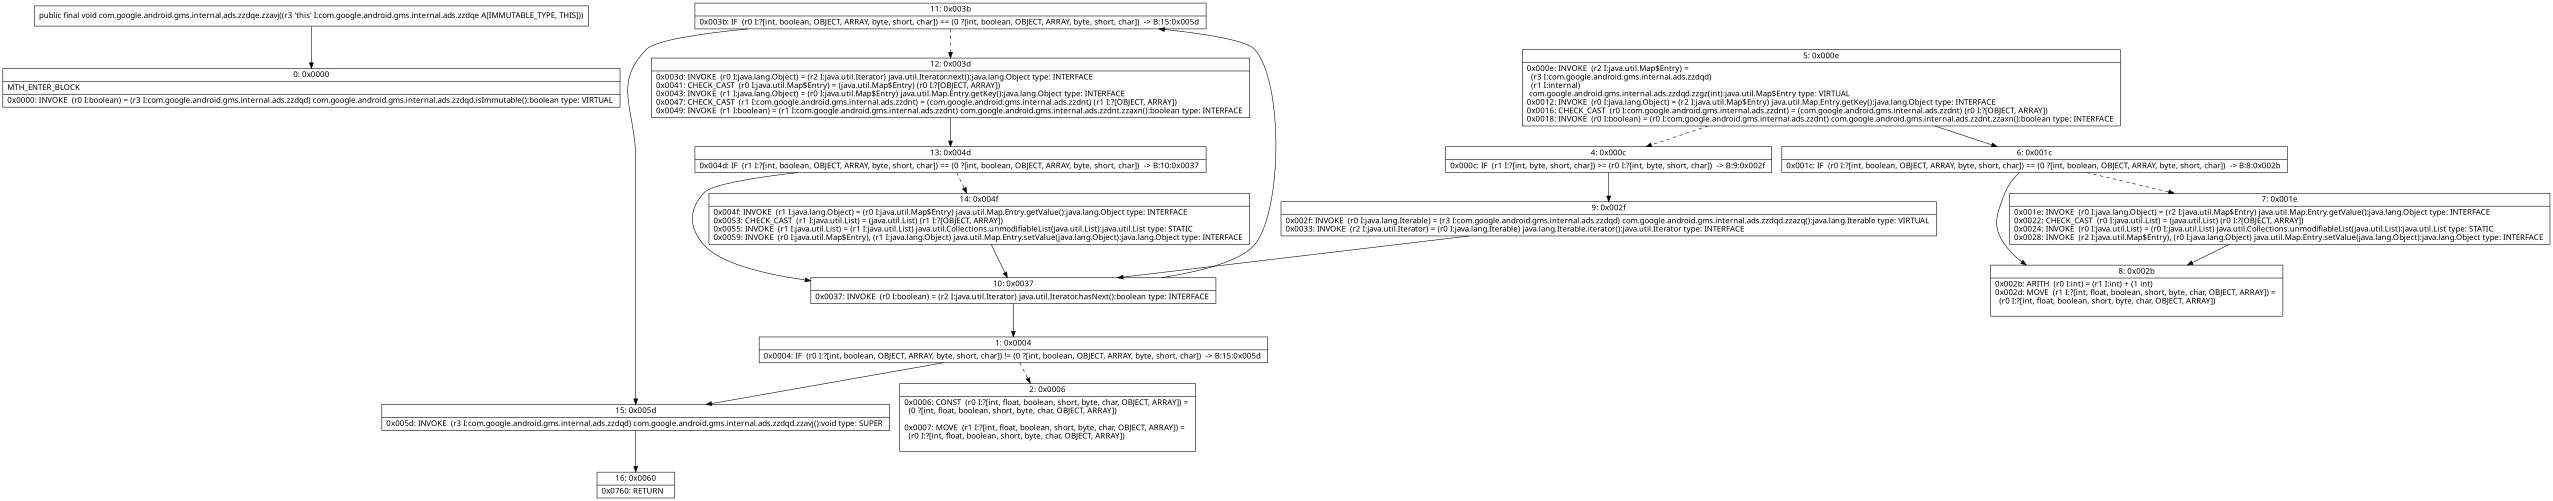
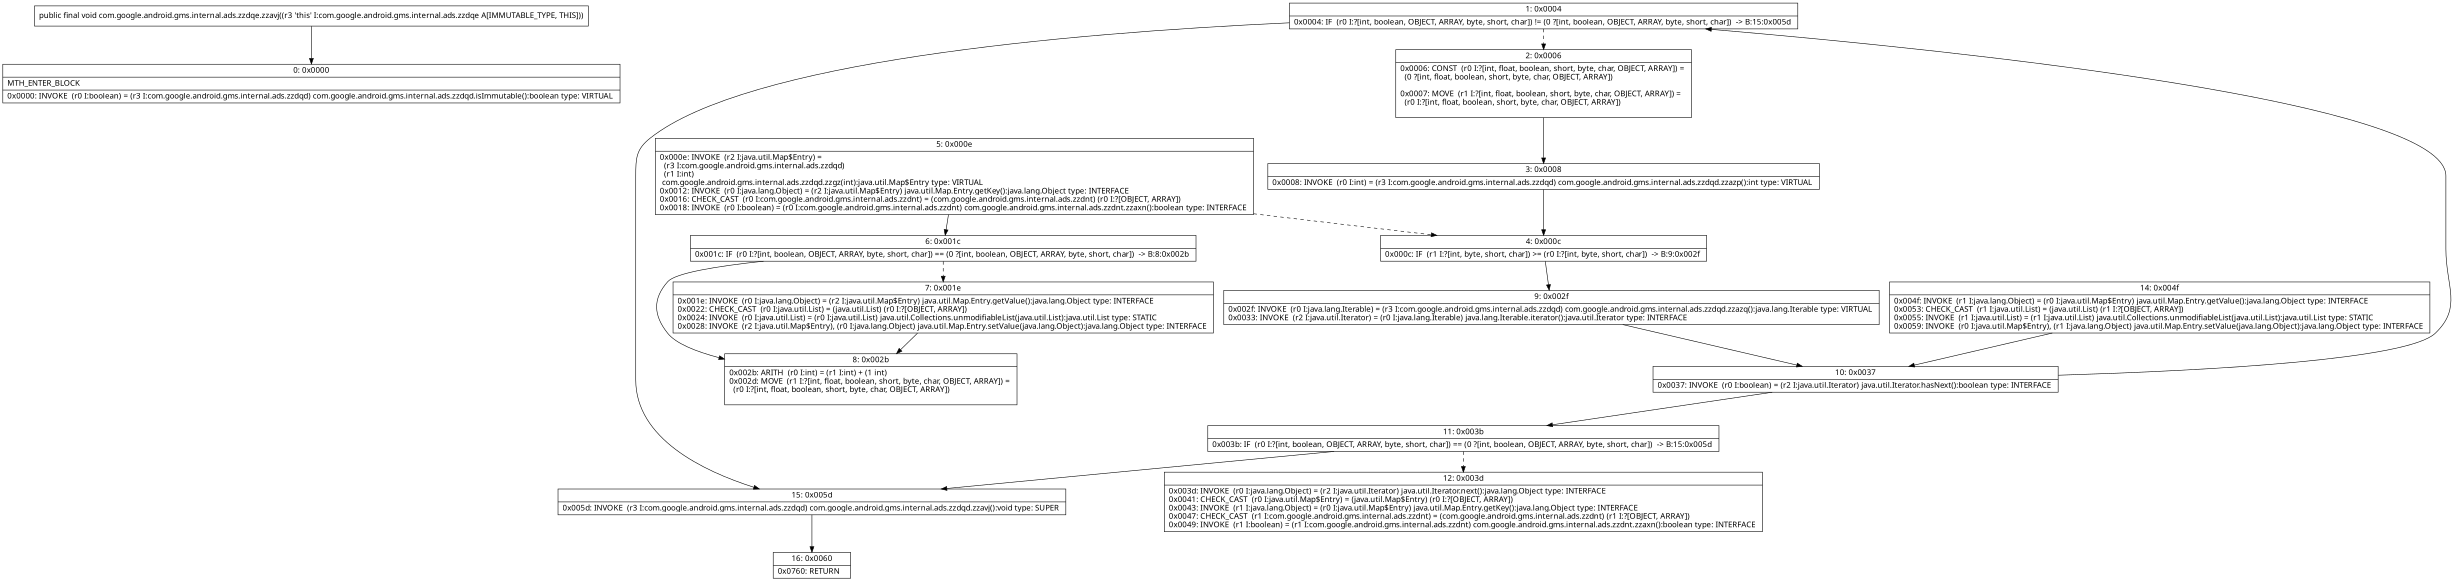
node "5: 0x000e": text "(r1 I:internal)" -> "(r1 I:int)"
node "13: 0x004d": removed
node "3: 0x0008": added
